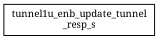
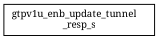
node "tunnel1u_enb_update_tunnel _resp_s": label "tunnel1u_enb_update_tunnel _resp_s" -> "gtpv1u_enb_update_tunnel _resp_s"
